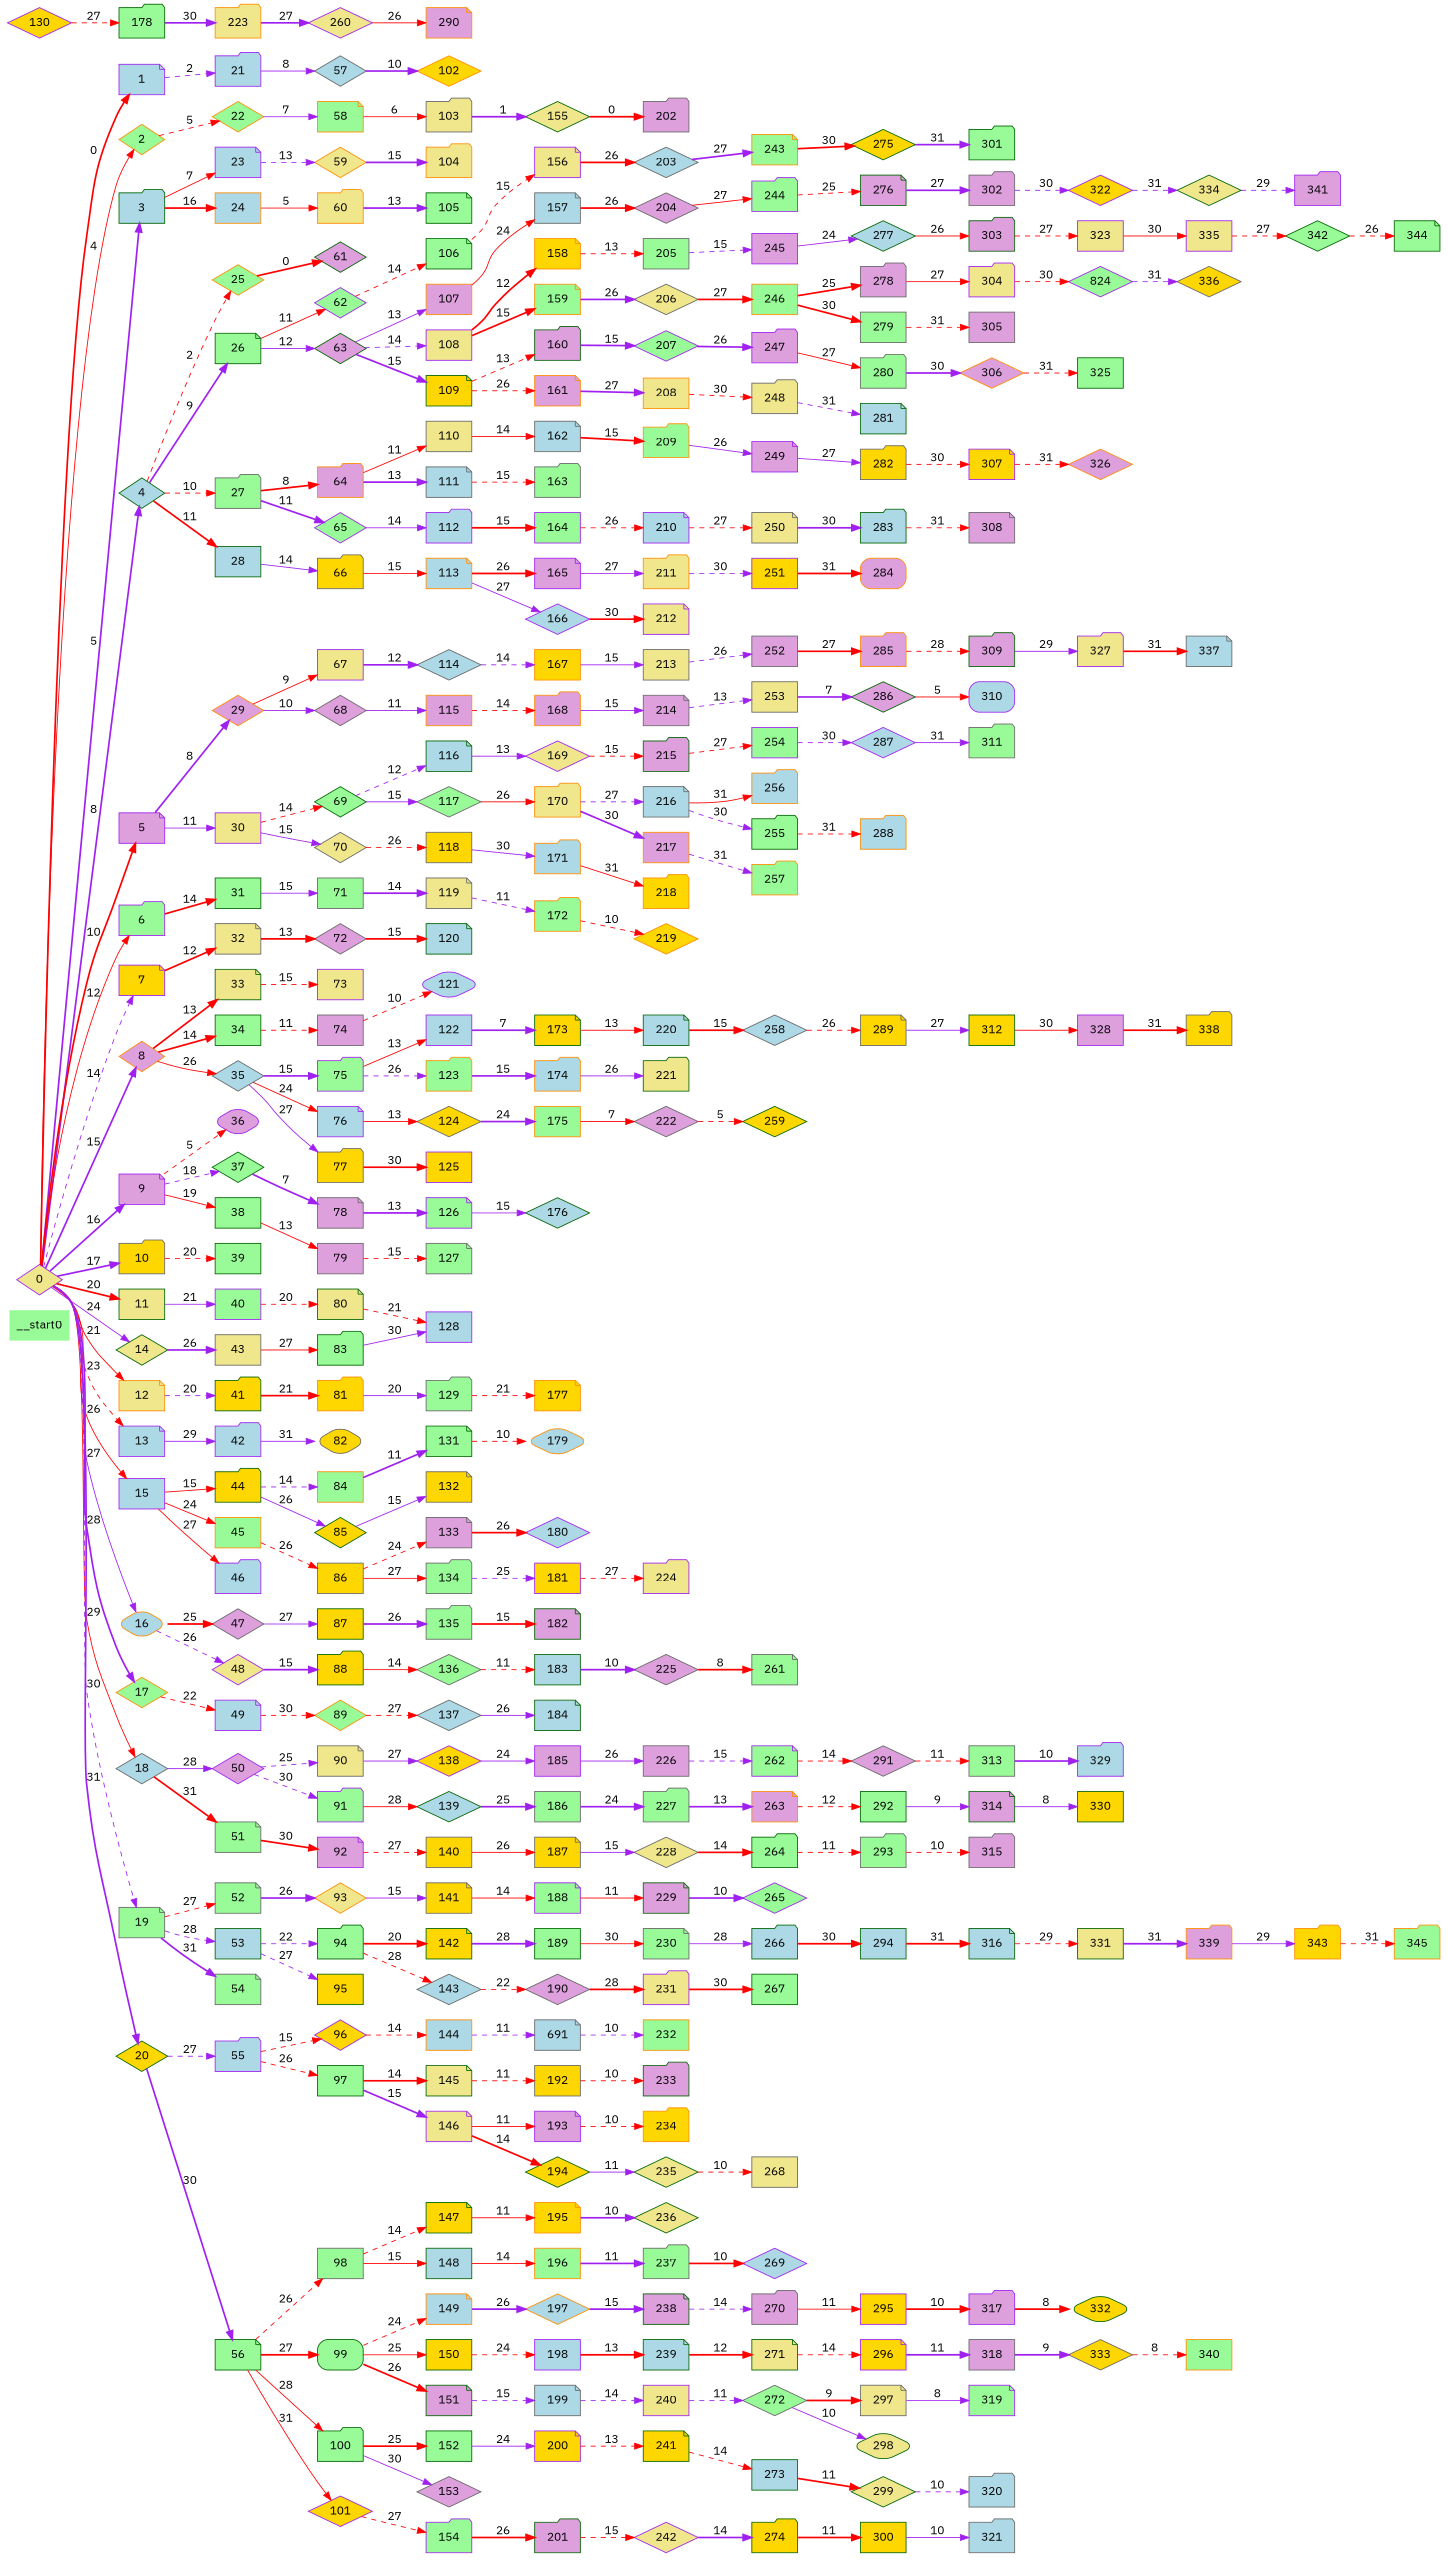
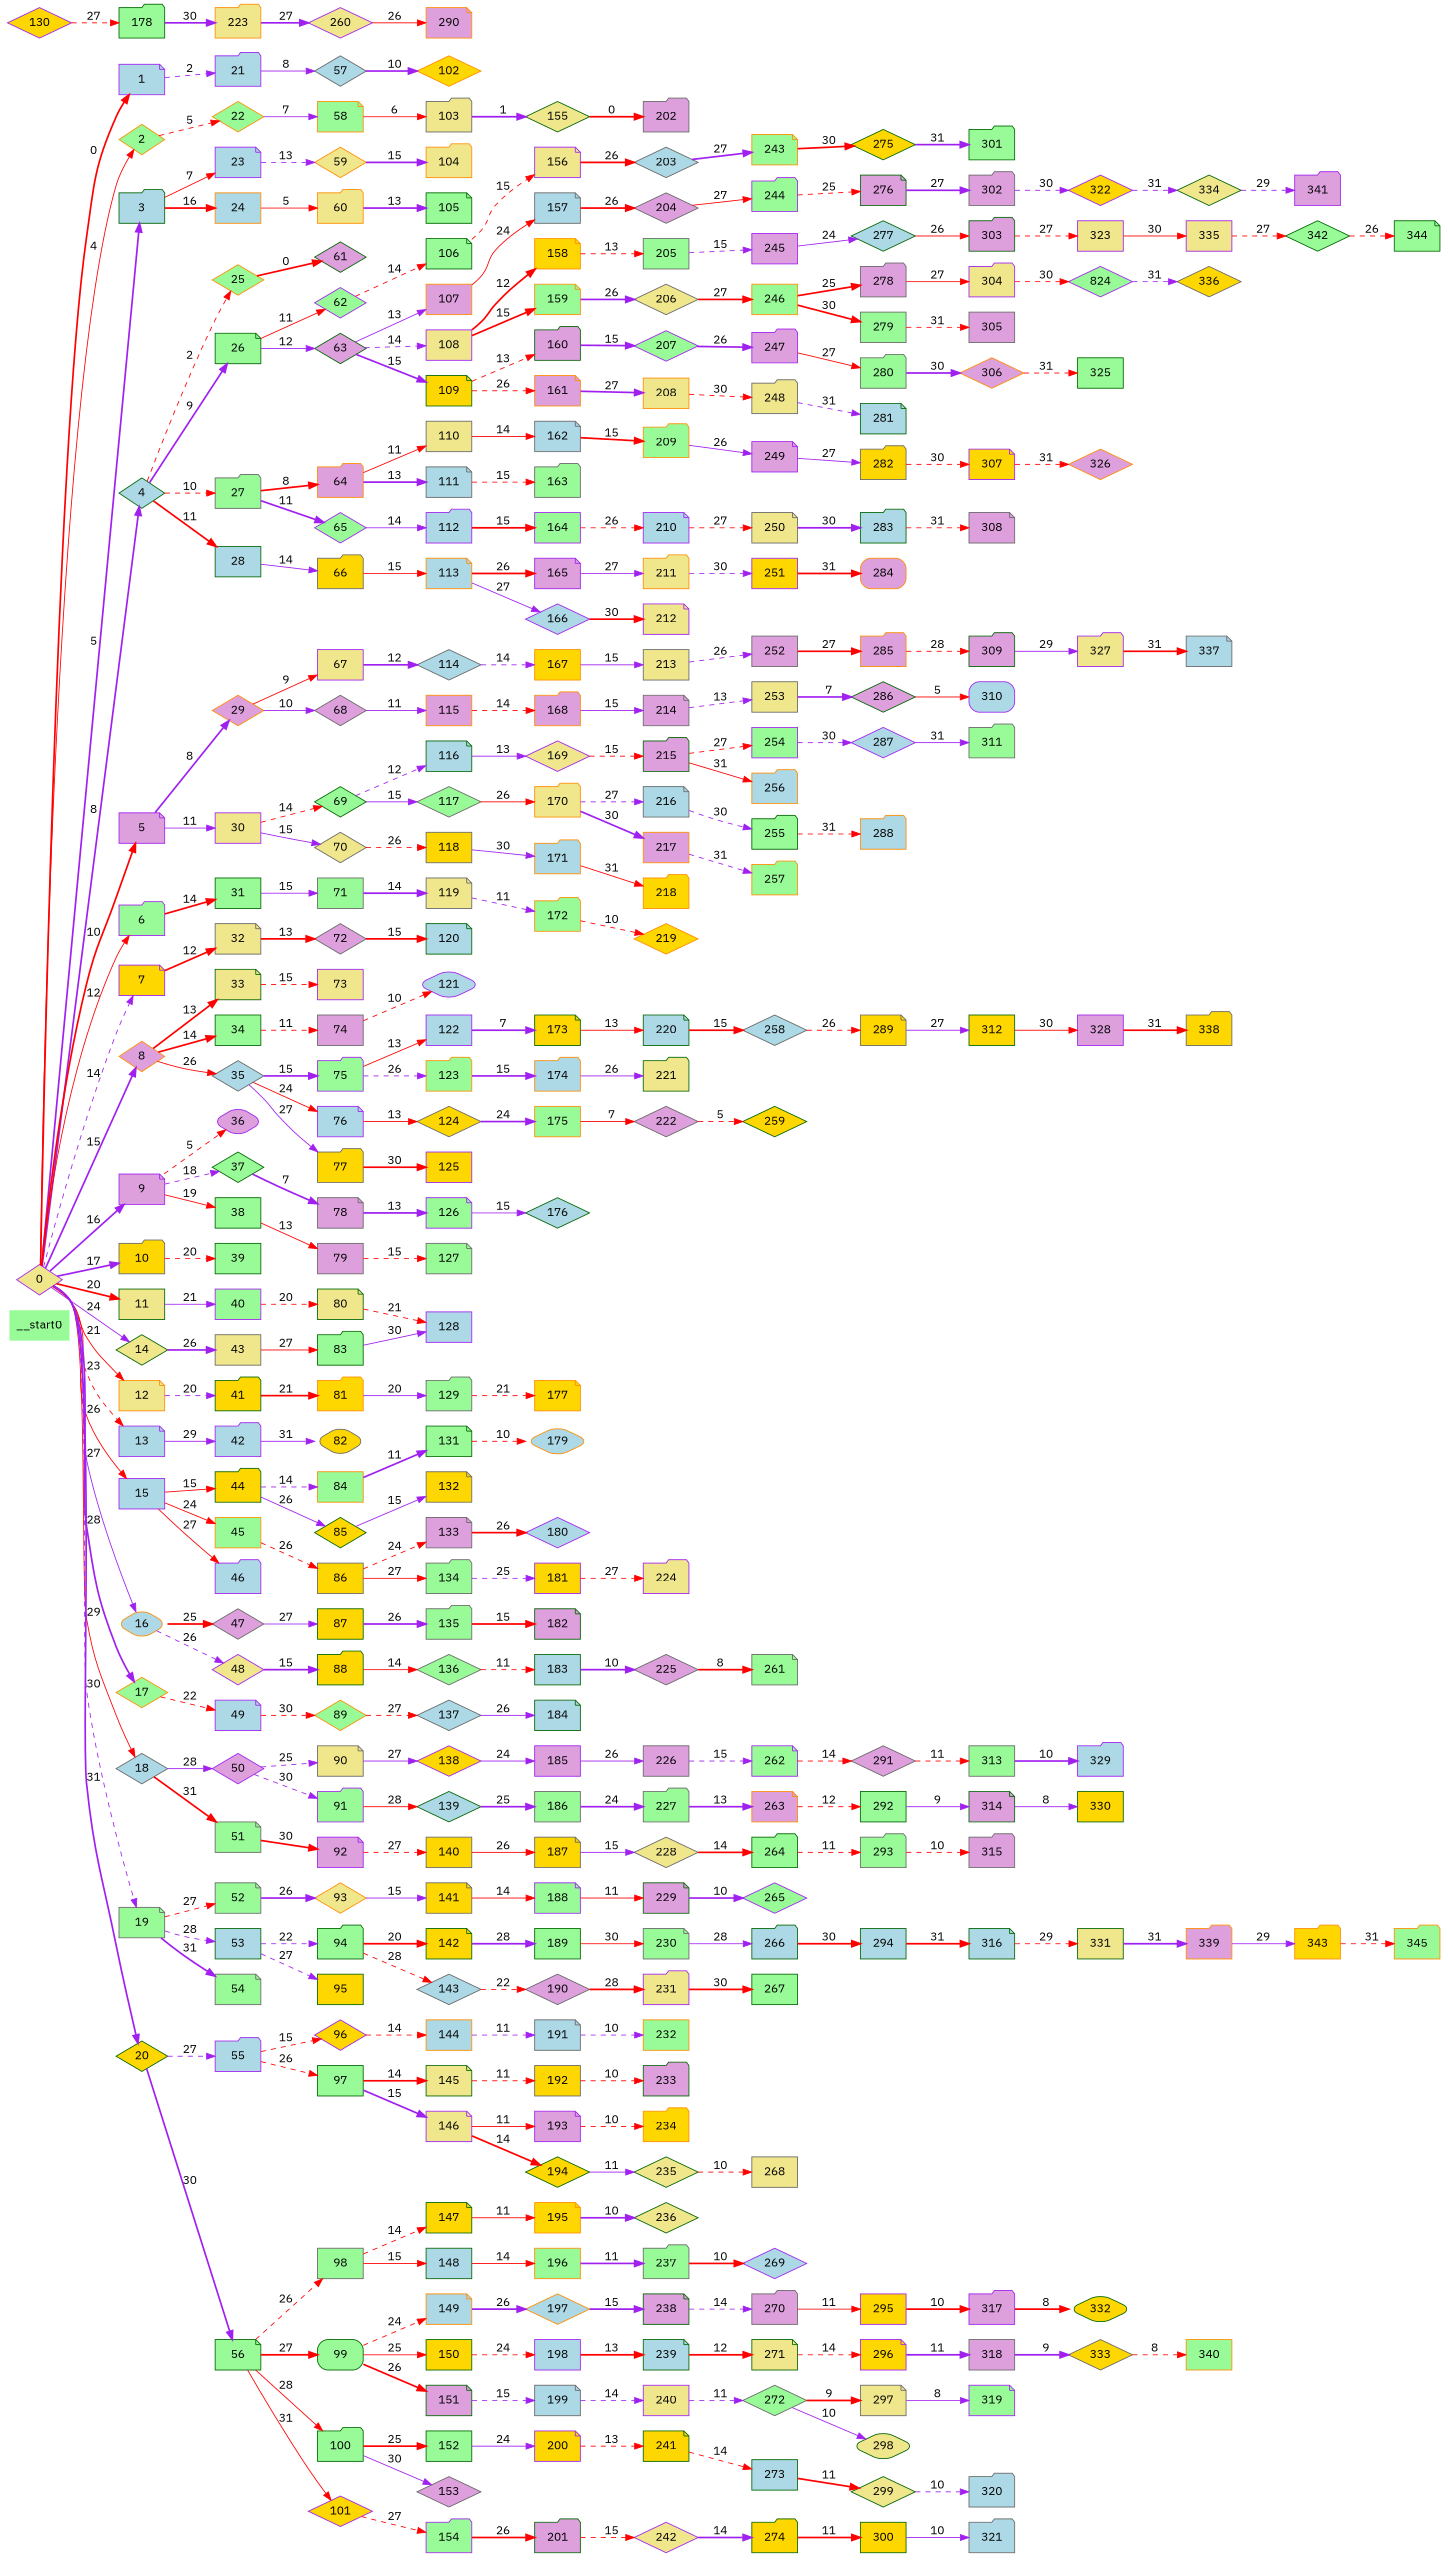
edge "216" -> "256": now "215" -> "256"
node "691": label "691" -> "191"
